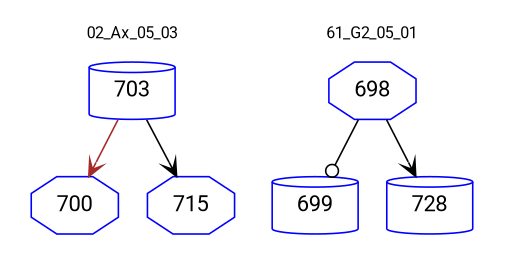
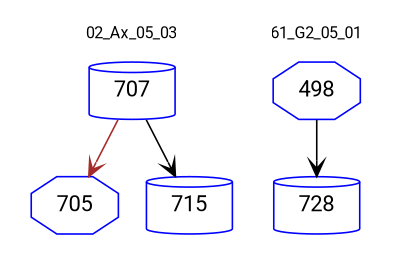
node "703": label "703" -> "707"
node "698": label "698" -> "498"
node "700": label "700" -> "705"
node "715": shape octagon -> cylinder
node "699": removed
